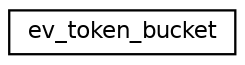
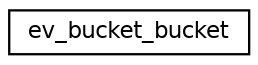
node "ev_token_bucket": label "ev_token_bucket" -> "ev_bucket_bucket"
